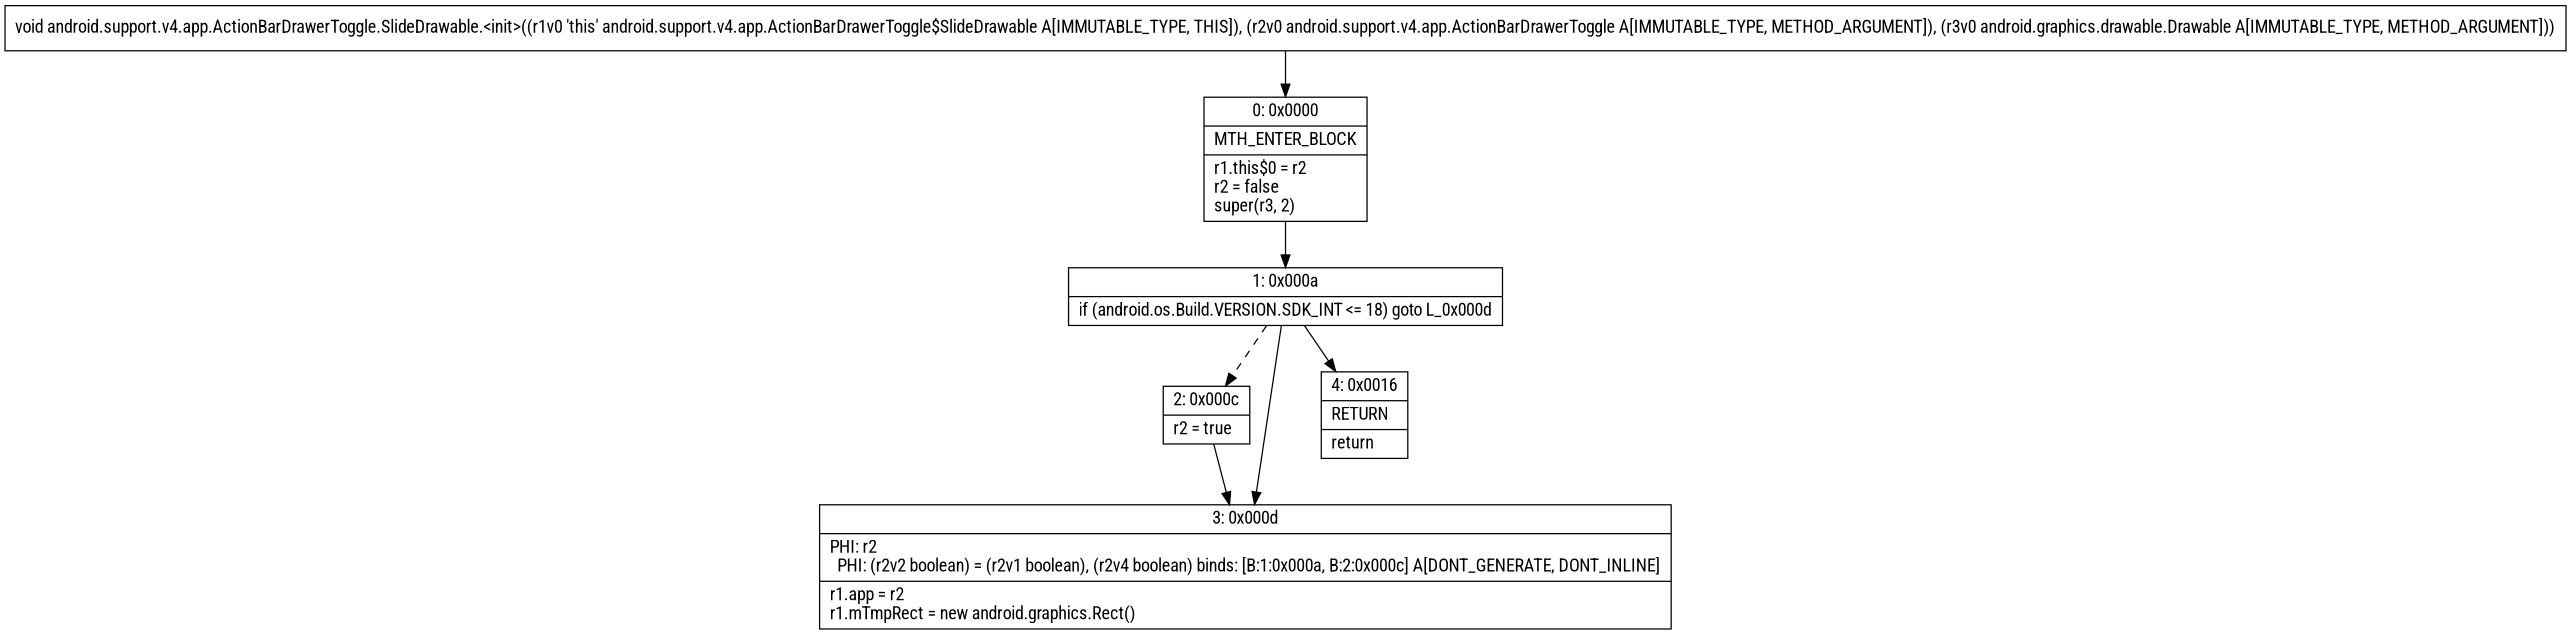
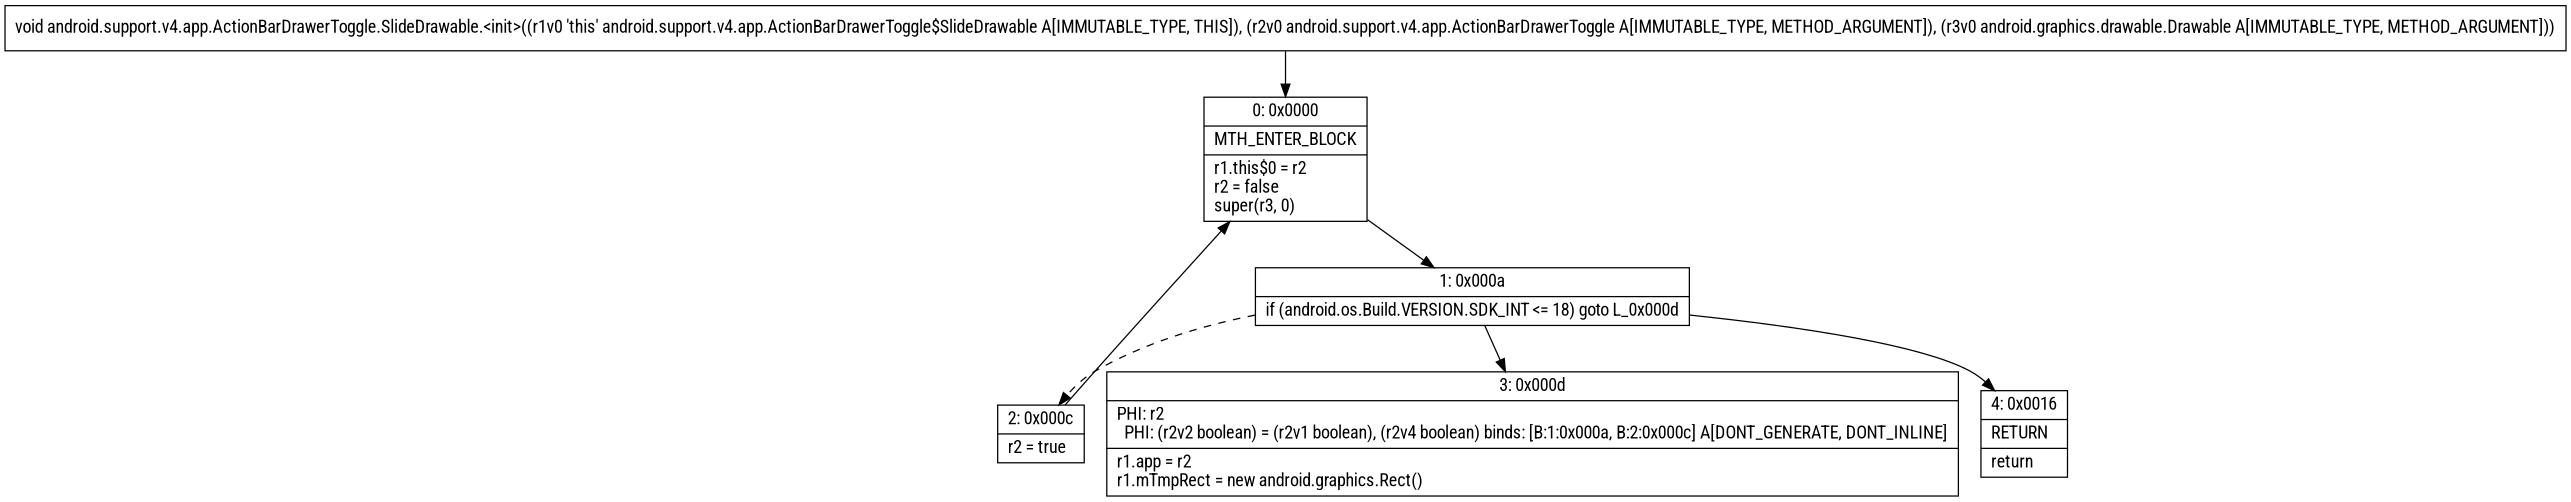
node "0: 0x0000": text "super(r3, 2)" -> "super(r3, 0)"
edge "2: 0x000c" -> "3: 0x000d": now "2: 0x000c" -> "0: 0x0000"
